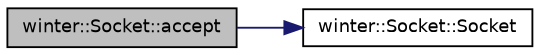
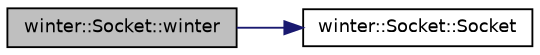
node "winter::Socket::accept": label "winter::Socket::accept" -> "winter::Socket::winter"
